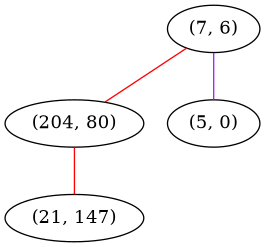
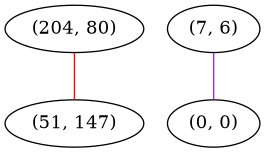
edge "(7, 6)" -- "(204, 80)": removed
node "(5, 0)": label "(5, 0)" -> "(0, 0)"
node "(21, 147)": label "(21, 147)" -> "(51, 147)"
